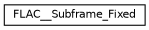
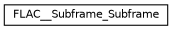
node "FLAC__Subframe_Fixed": label "FLAC__Subframe_Fixed" -> "FLAC__Subframe_Subframe"
